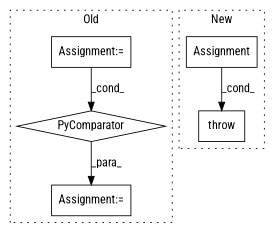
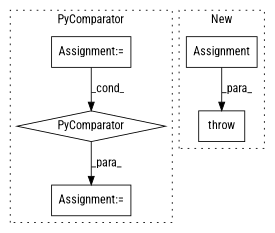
cluster "Old": label "Old" -> "PyComparator"
edge "Assignment" -> "throw": label "_cond_" -> "_para_"
